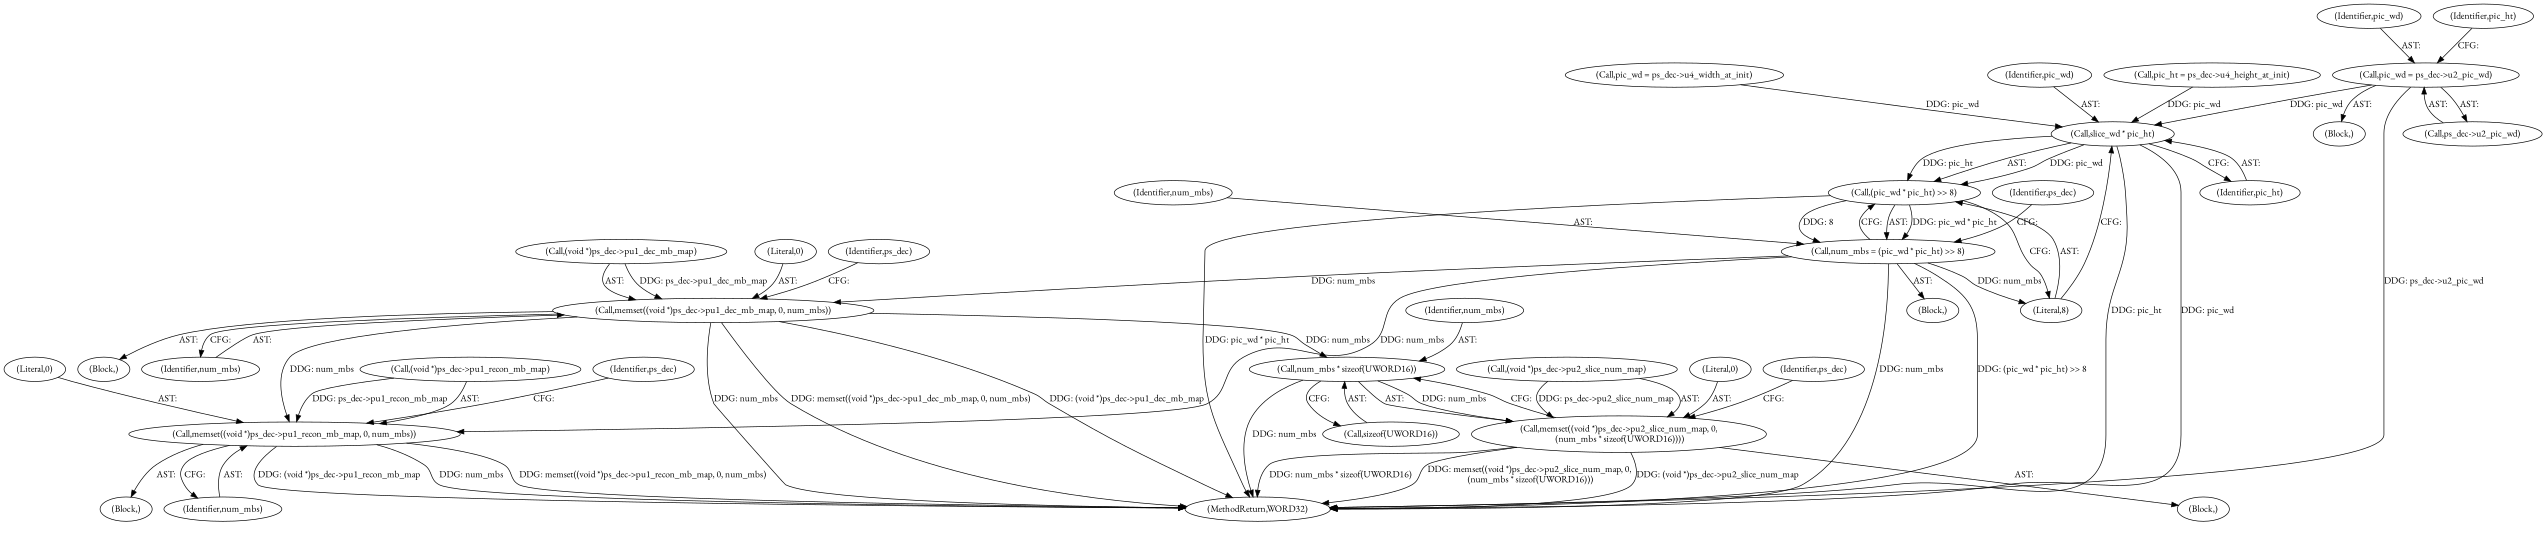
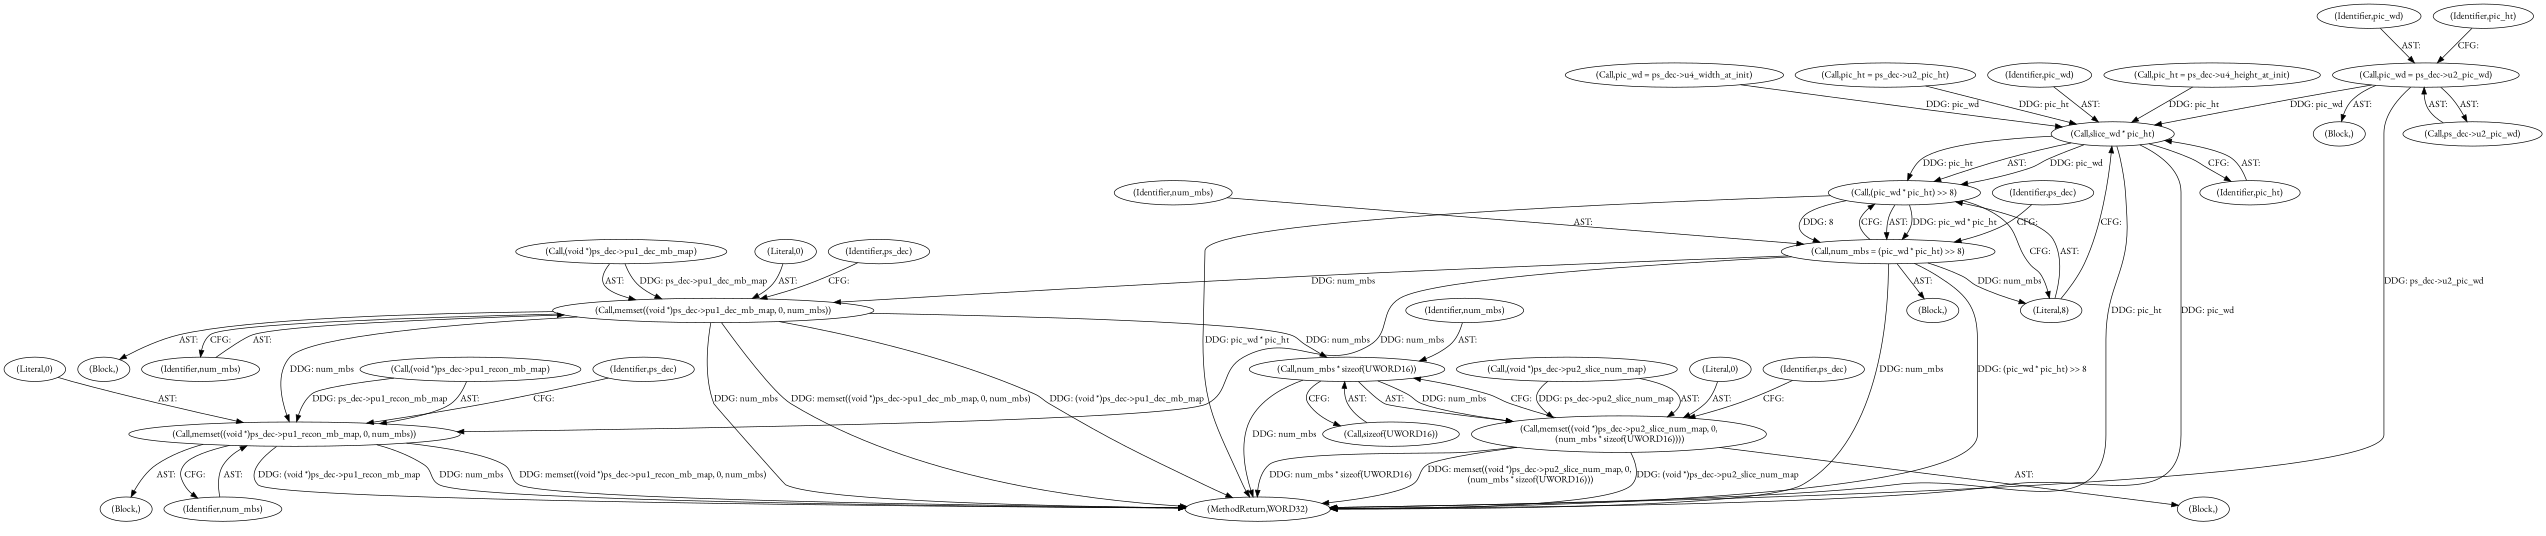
node "(Call,pic_ht = ps_dec->u2_pic_ht)": added
edge "(Call,pic_ht = ps_dec->u4_height_at_init)" -> "(Call,slice_wd * pic_ht)": label "DDG: pic_wd" -> "DDG: pic_ht"
